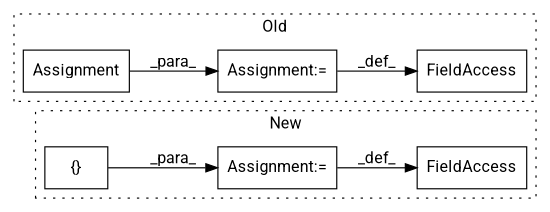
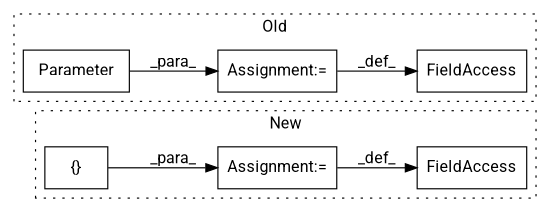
node "Assignment": label "Assignment" -> "Parameter"
